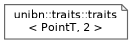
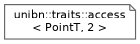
node "unibn::traits::traits < PointT, 2 >": label "unibn::traits::traits < PointT, 2 >" -> "unibn::traits::access < PointT, 2 >"
